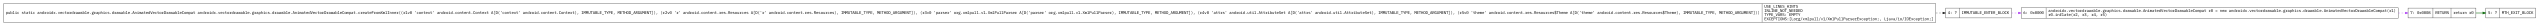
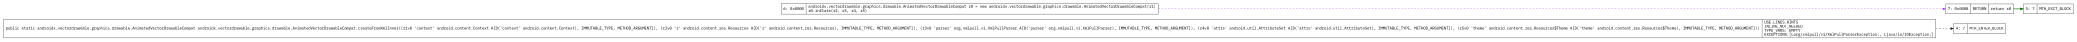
node "4: ?": text "IMMUTABLE_ENTER_BLOCK" -> "MTH_ENTER_BLOCK"
edge "4: ?" -> "6: 0x0000": removed
